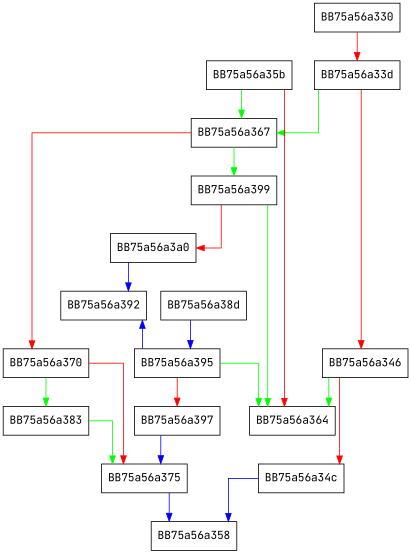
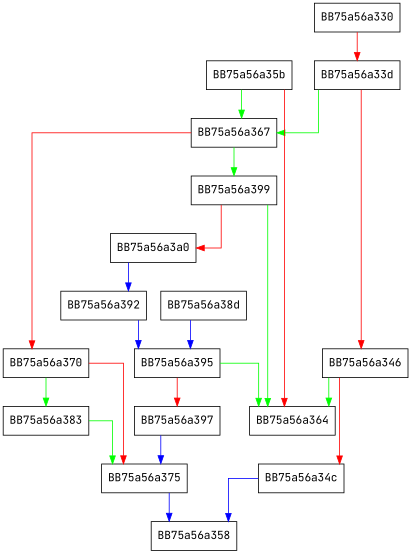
edge "BB75a56a395" -> "BB75a56a392": reversed
